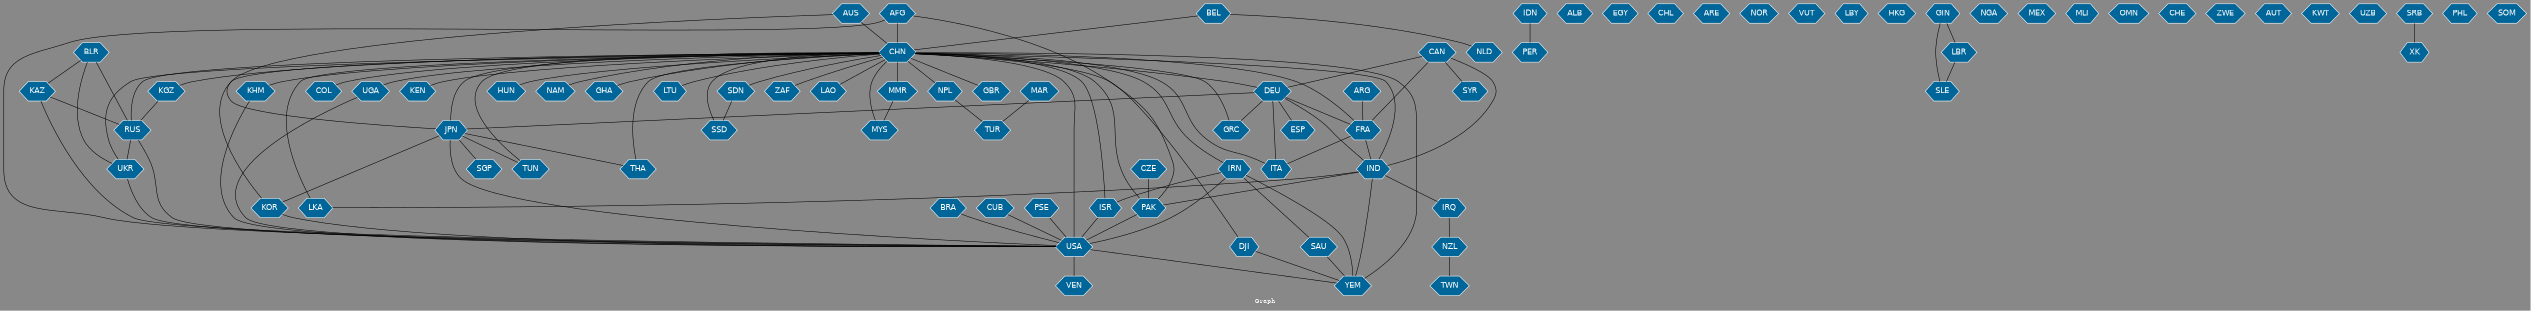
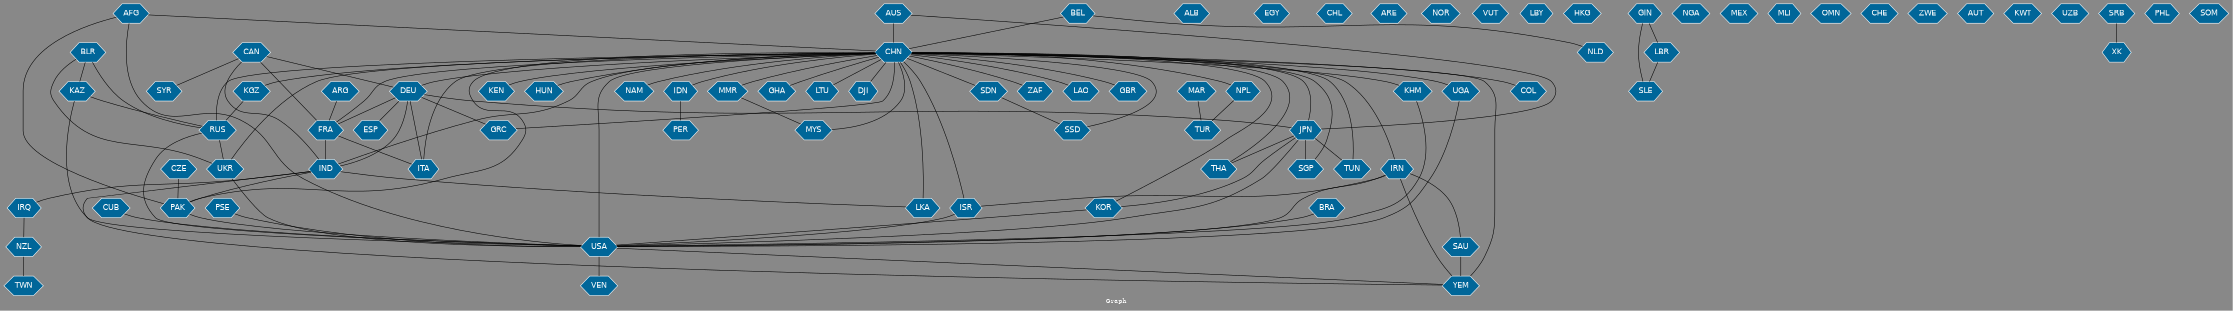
edge "CHN" -- "SGP": added
edge "CHN" -- "IDN": added
edge "DJI" -- "YEM": removed
